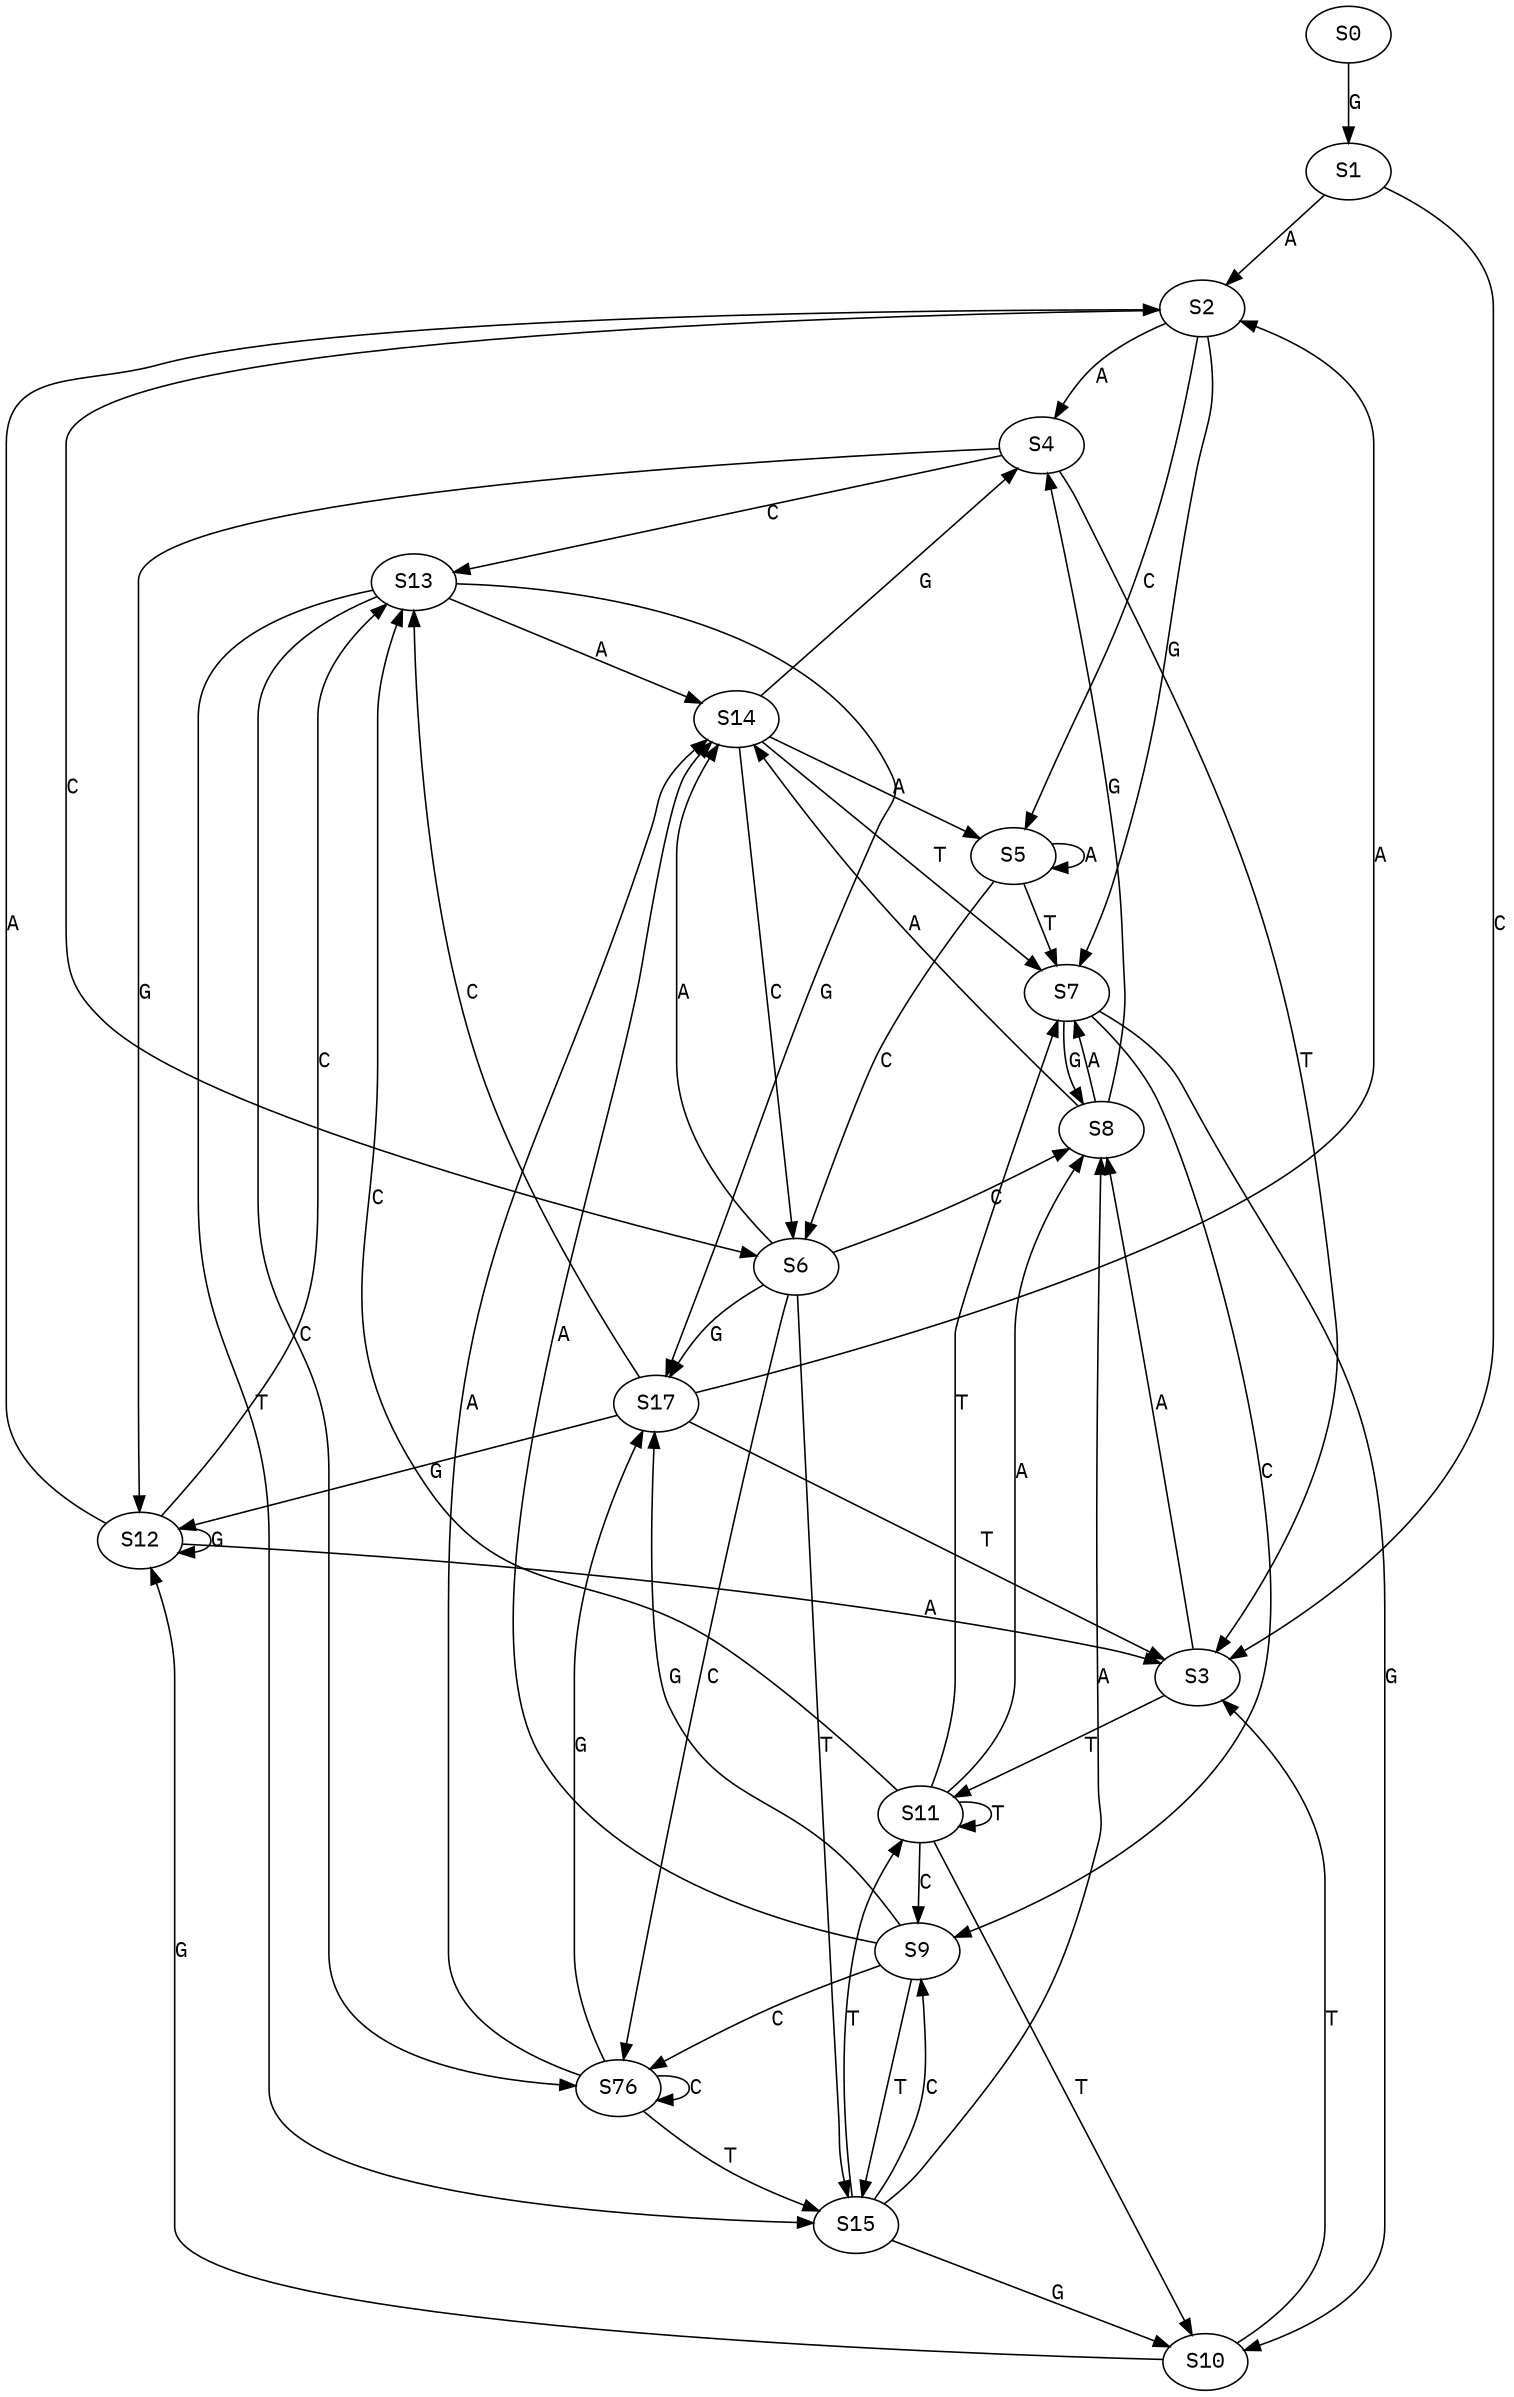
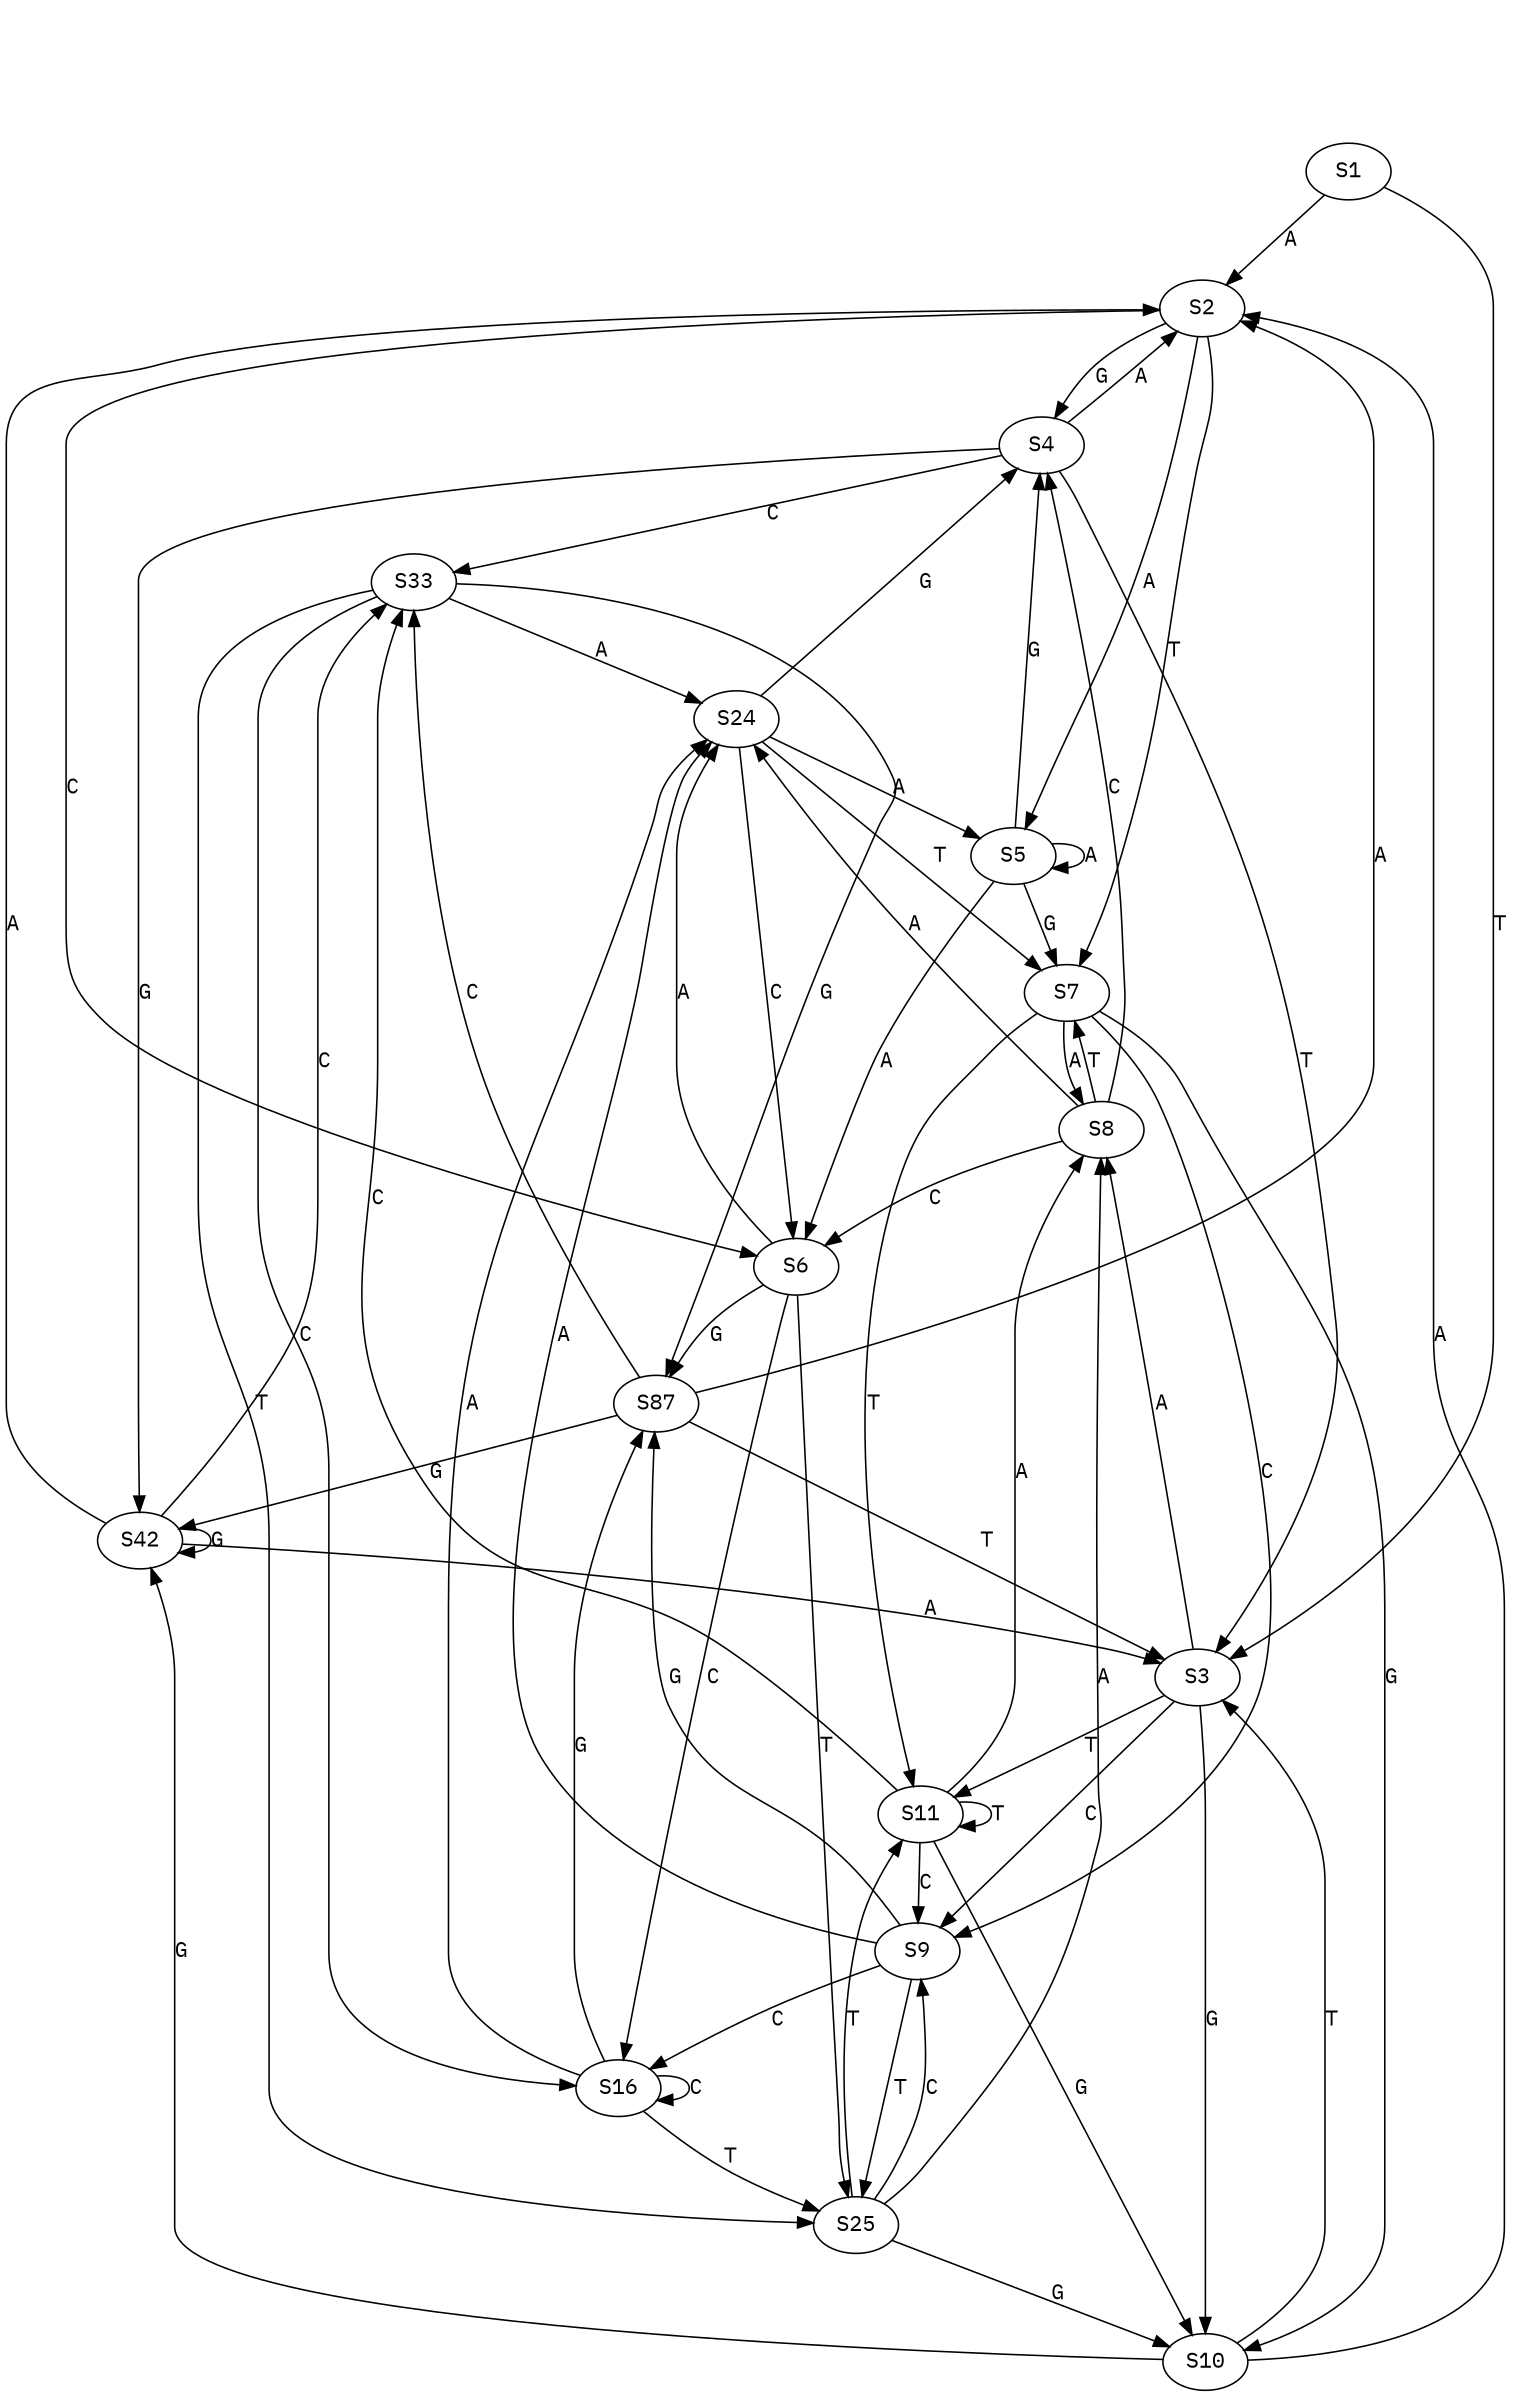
node "S0": removed
edge "S2" -> "S4": label "A" -> "G"
edge "S4" -> "S2": added, label "A"
node "S13": label "S13" -> "S33"
edge "S2" -> "S5": label "C" -> "A"
edge "S2" -> "S7": label "G" -> "T"
edge "S5" -> "S4": added, label "G"
node "S14": label "S14" -> "S24"
edge "S8" -> "S4": label "G" -> "C"
edge "S5" -> "S7": label "T" -> "G"
edge "S1" -> "S3": label "C" -> "T"
edge "S5" -> "S6": label "C" -> "A"
edge "S7" -> "S8": label "G" -> "A"
edge "S8" -> "S7": label "A" -> "T"
edge "S6" -> "S8": reversed
edge "S10" -> "S2": added, label "A"
node "S17": label "S17" -> "S87"
edge "S11" -> "S7": reversed
node "S12": label "S12" -> "S42"
edge "S3" -> "S9": added, label "C"
edge "S3" -> "S10": added, label "G"
node "S76": label "S76" -> "S16"
edge "S11" -> "S10": label "T" -> "G"
node "S15": label "S15" -> "S25"
